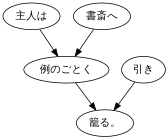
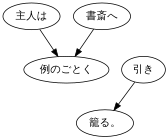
edge "例のごとく" -> "籠る。": removed
